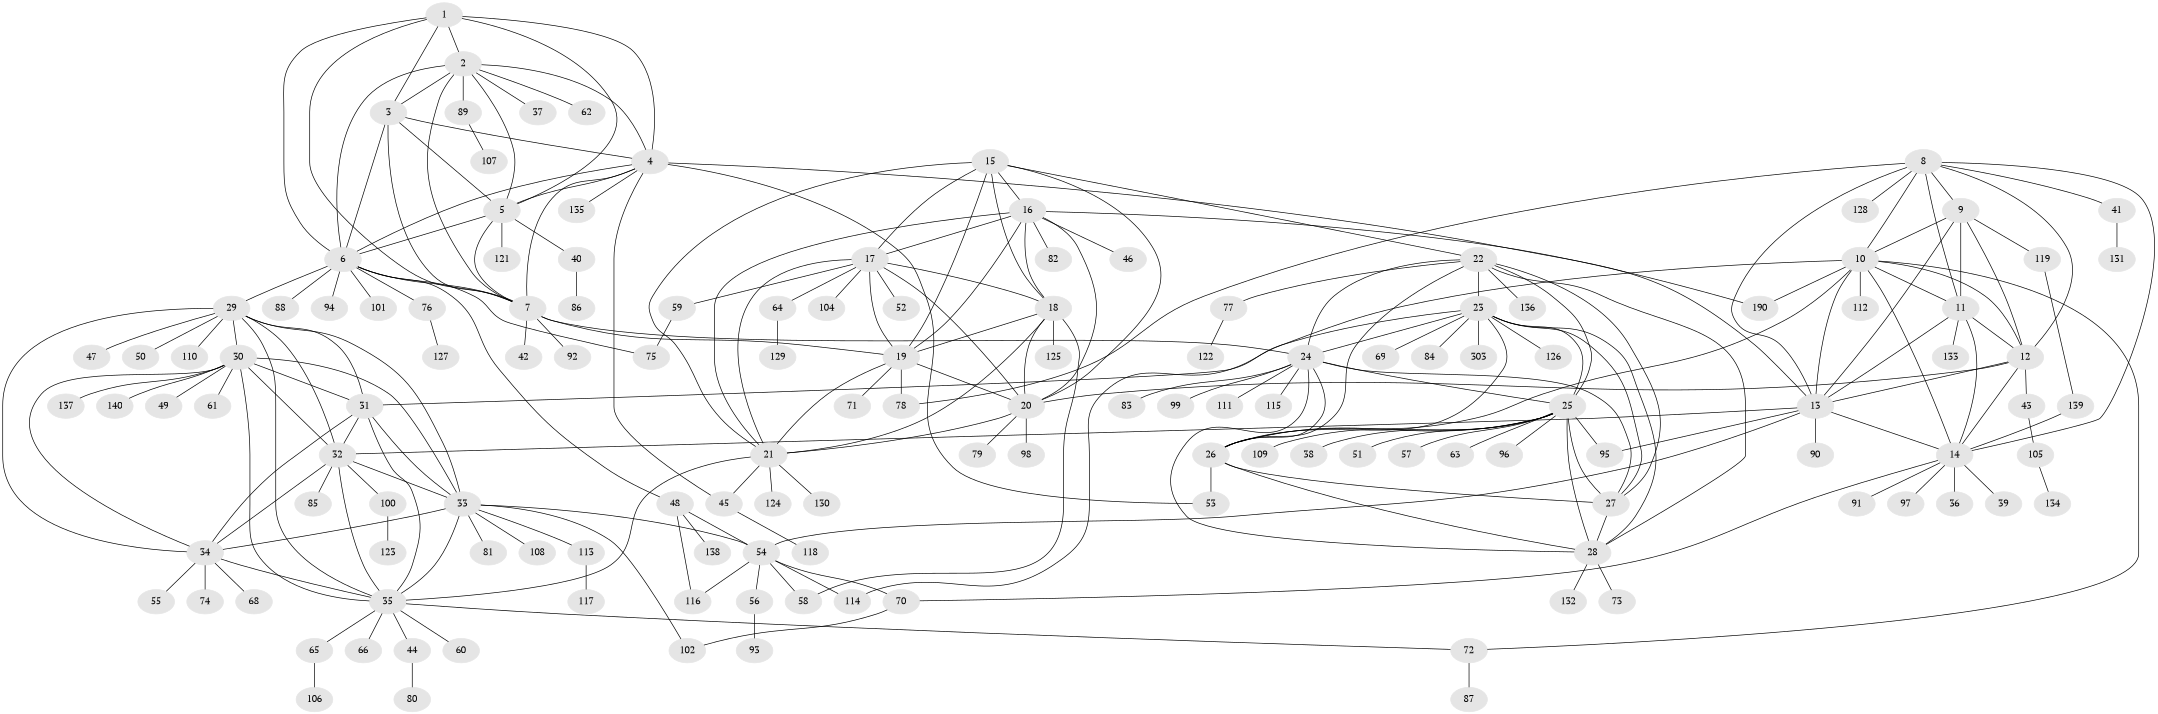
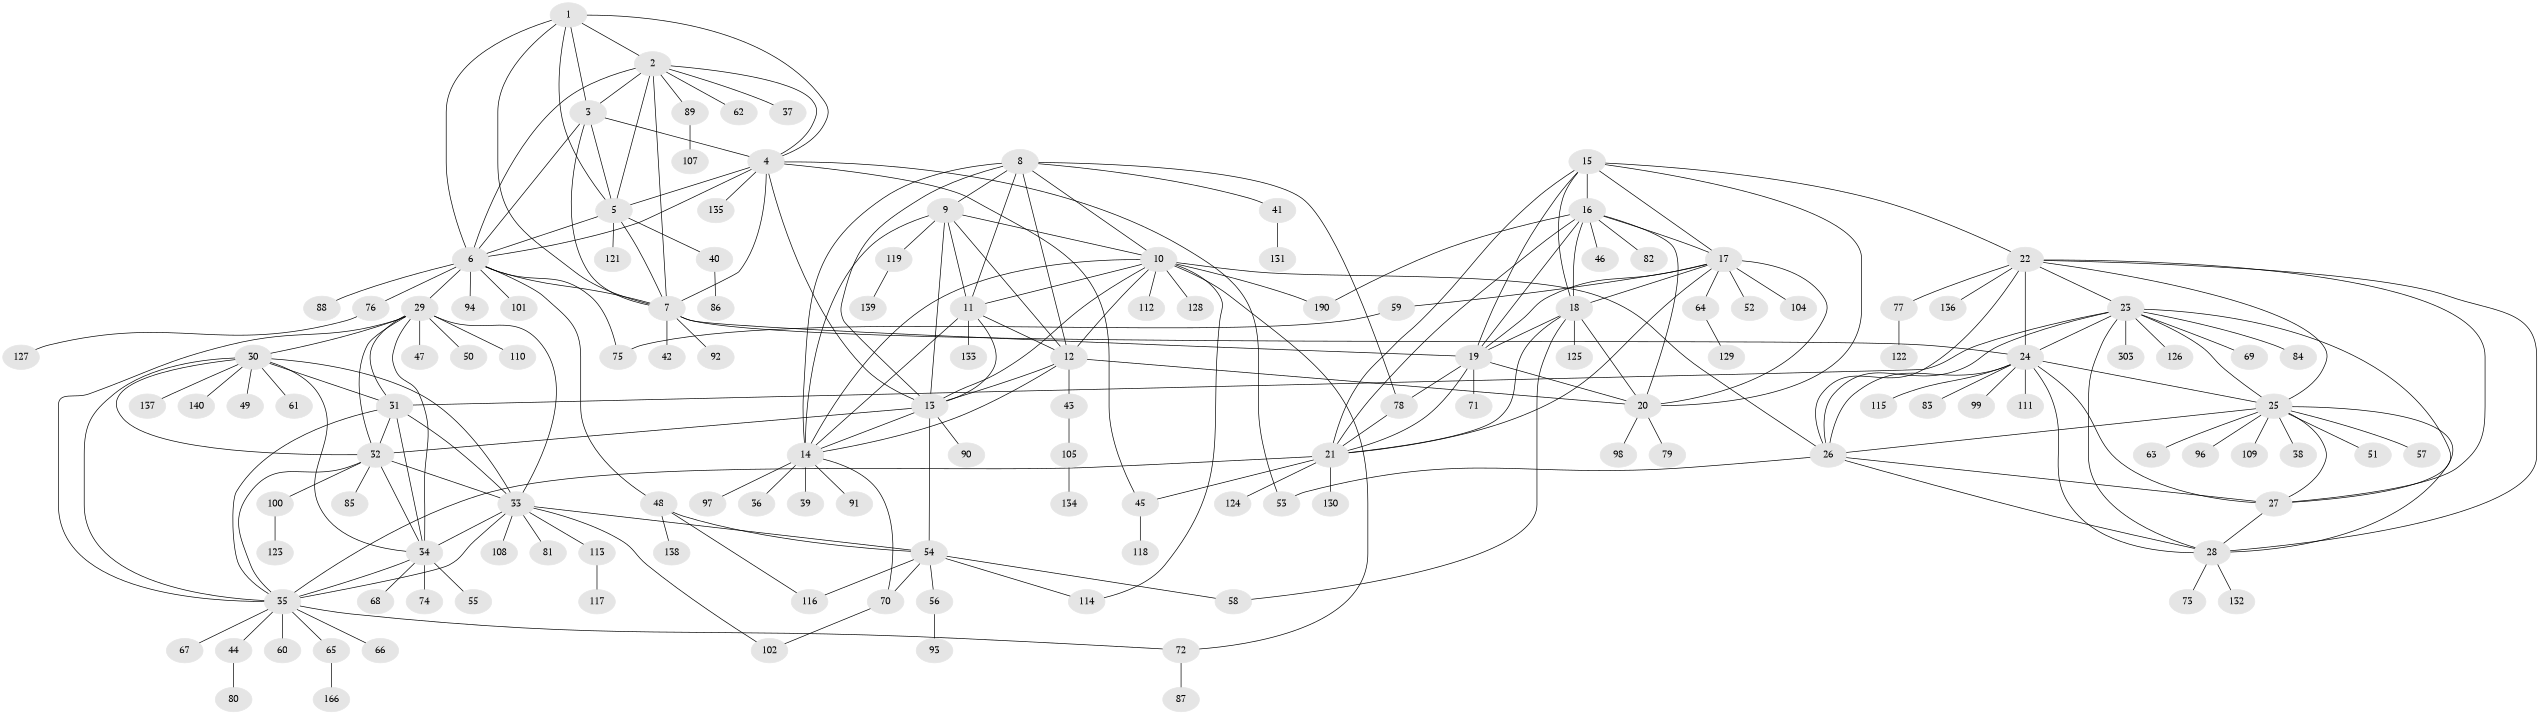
edge "8" -- "128": now "10" -- "128"
edge "139" -- "14": now "9" -- "14"
edge "20" -- "21": now "78" -- "21"
node "95": removed
node "67": added
node "106": label "106" -> "166"
